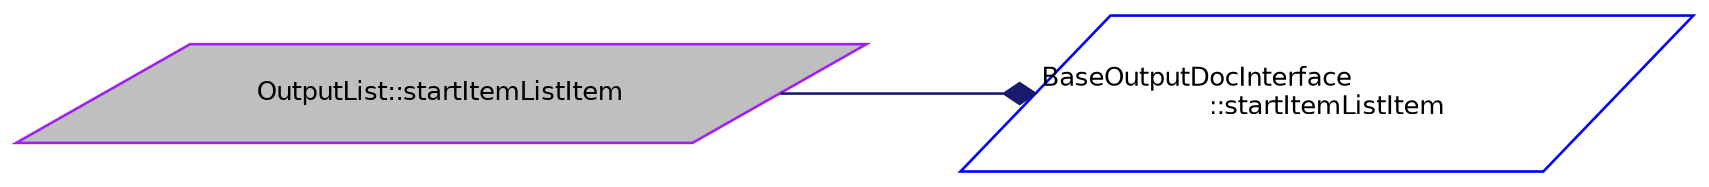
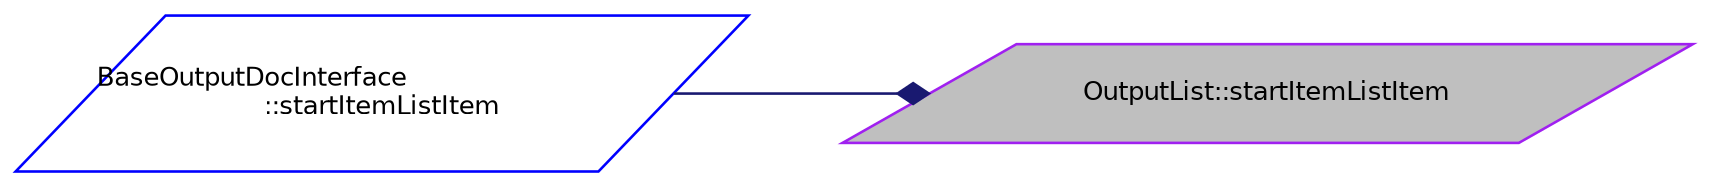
edge "OutputList::startItemListItem" -> "BaseOutputDocInterface ::startItemListItem": reversed
